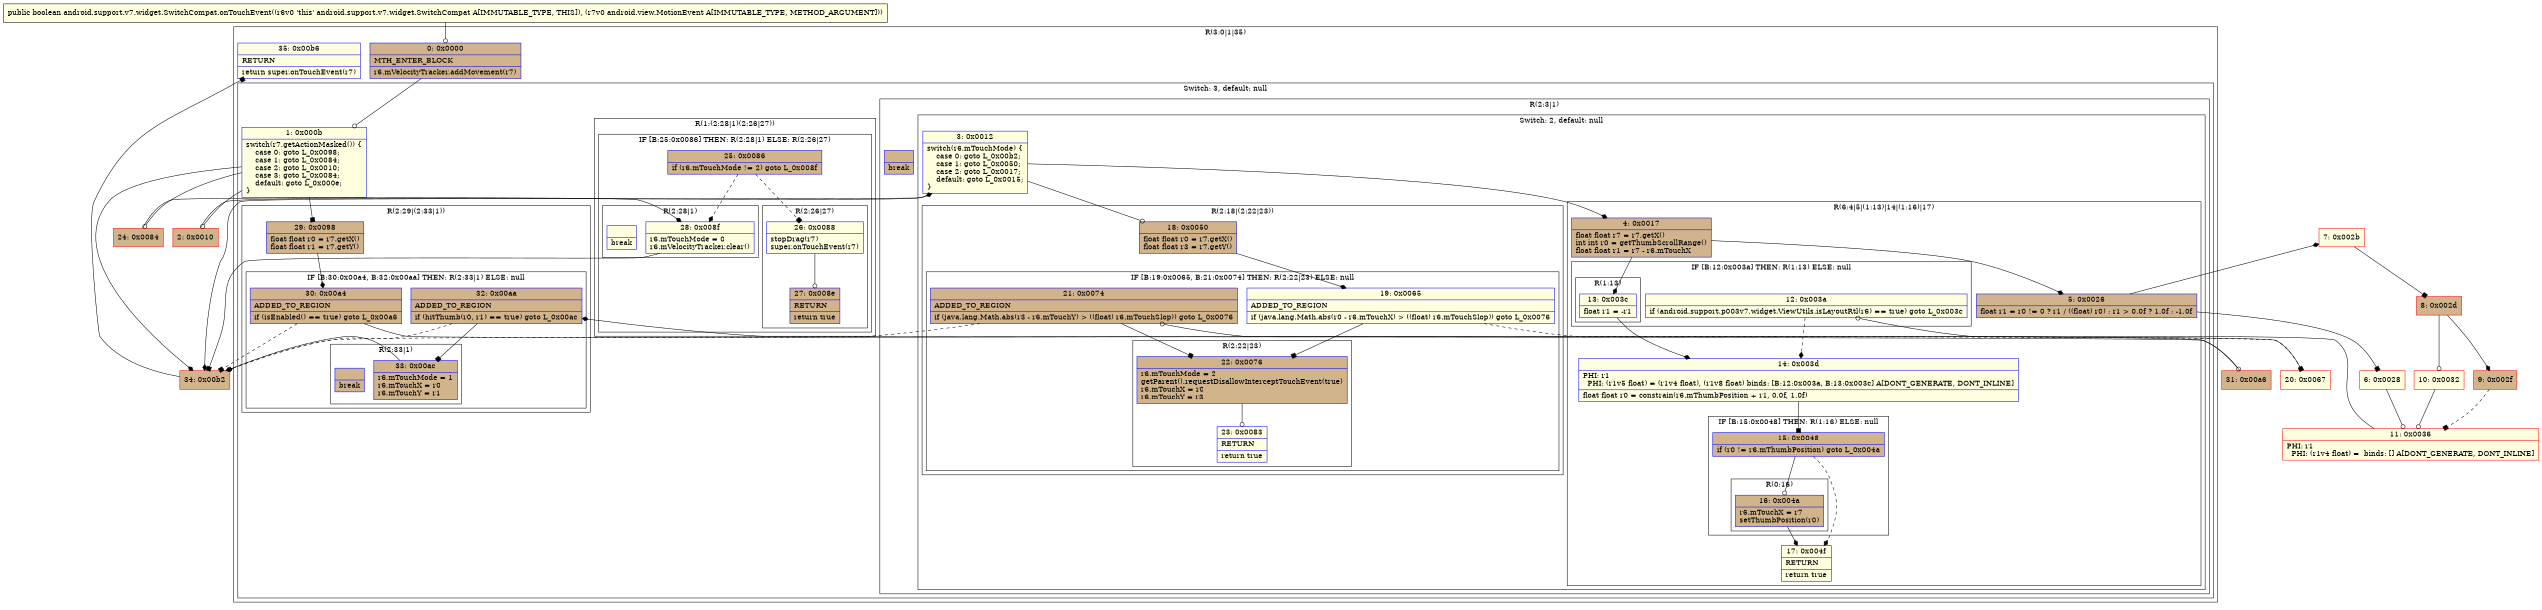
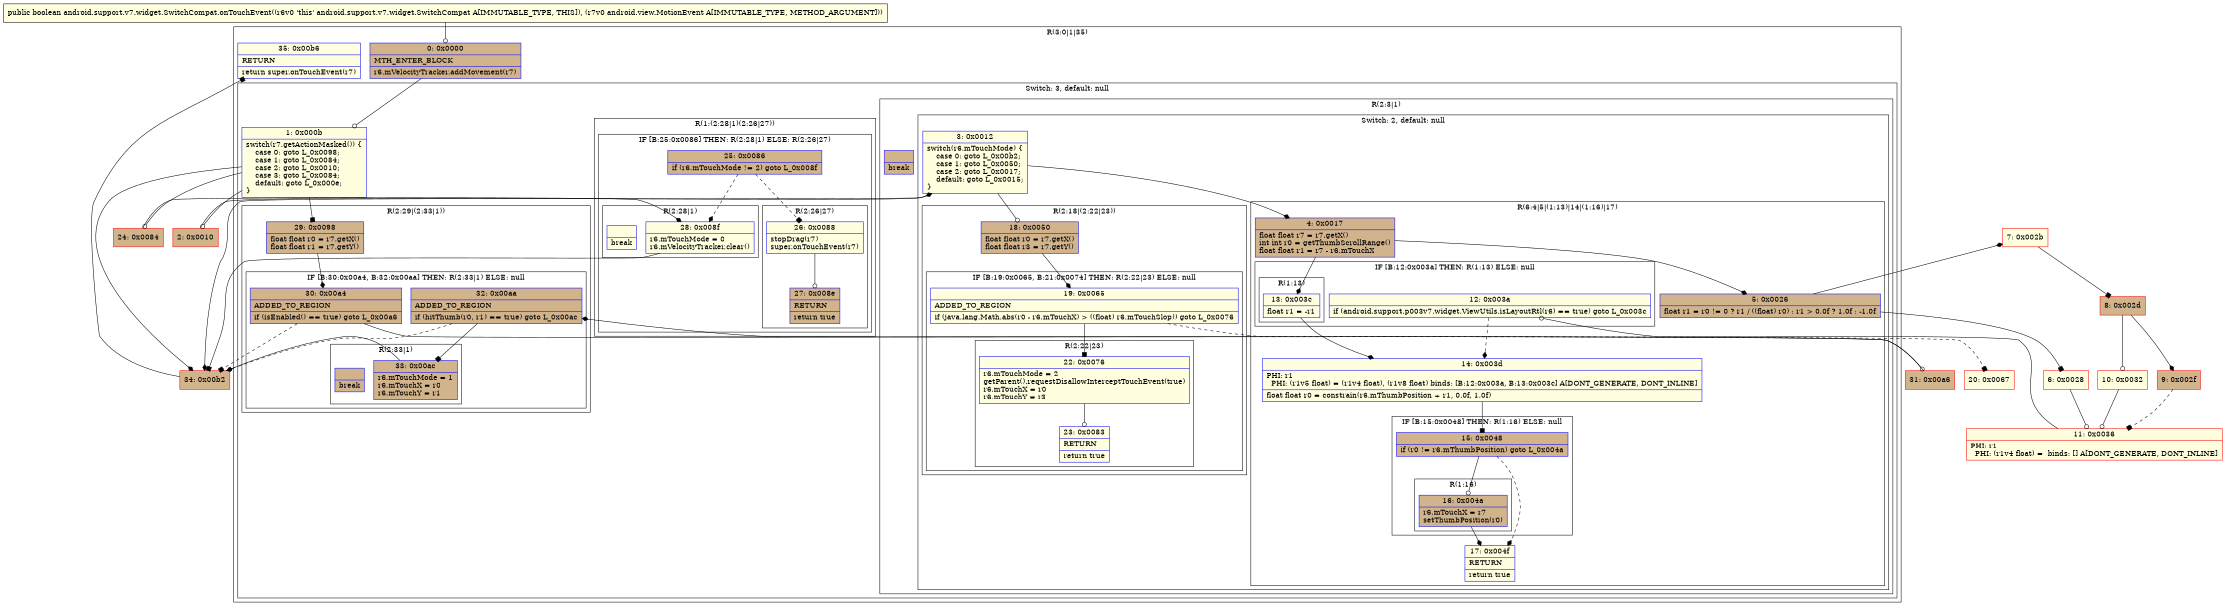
node "21: 0x0074": removed
node "22: 0x0076": fillcolor tan -> lightyellow
cluster "R(0:16)": label "R(0:16)" -> "R(1:16)"
